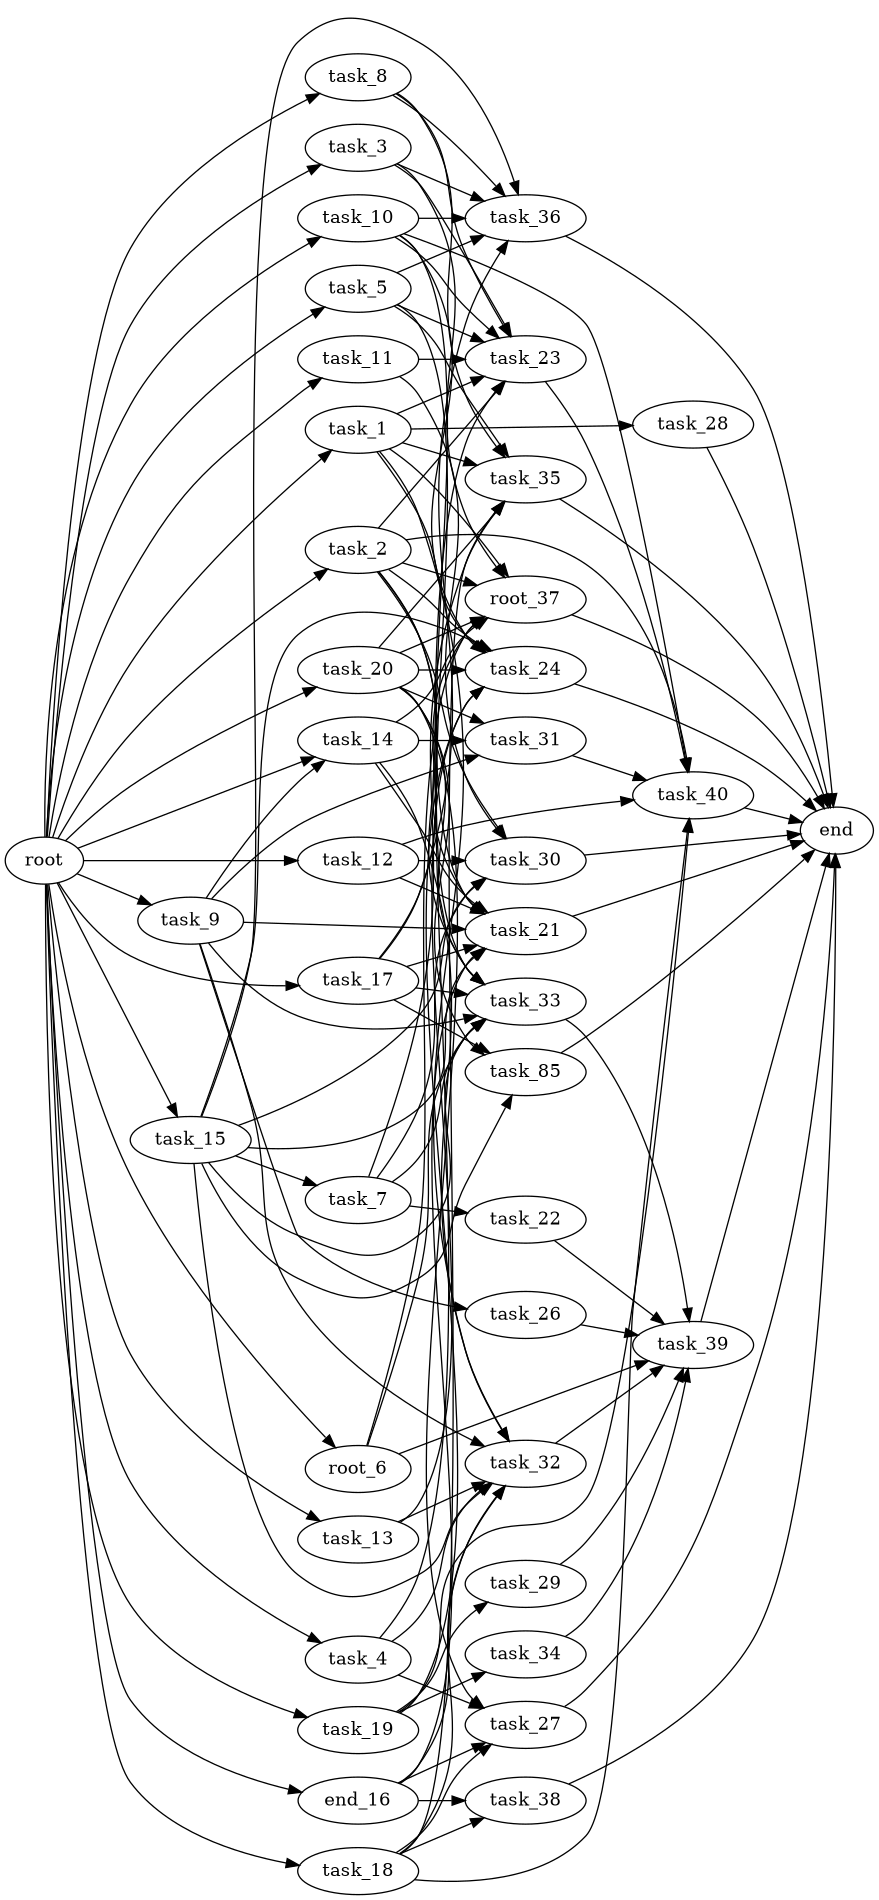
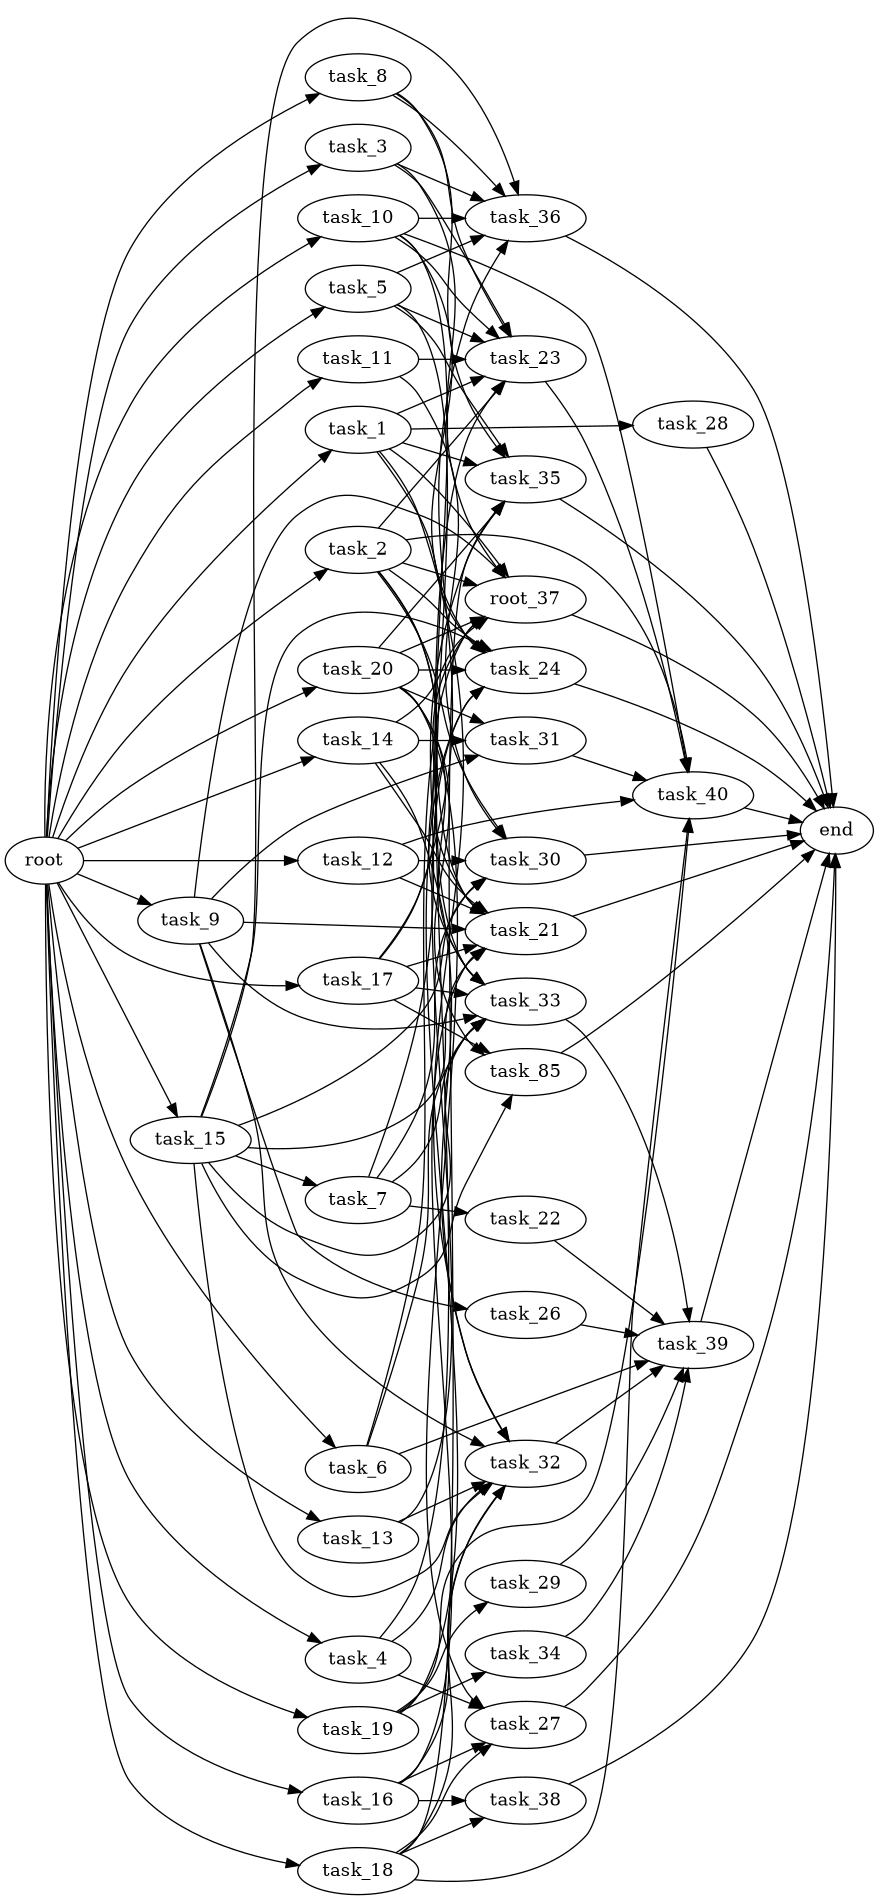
edge "task_9" -> "task_14": now "task_9" -> "root_37"
node "root_6": label "root_6" -> "task_6"
node "end_16": label "end_16" -> "task_16"
